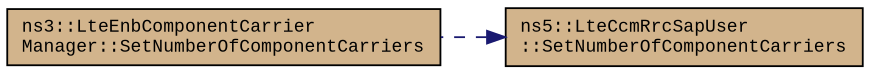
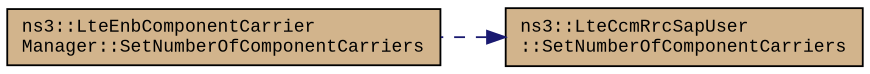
node "ns5::LteCcmRrcSapUser ::SetNumberOfComponentCarriers": label "ns5::LteCcmRrcSapUser ::SetNumberOfComponentCarriers" -> "ns3::LteCcmRrcSapUser ::SetNumberOfComponentCarriers"
